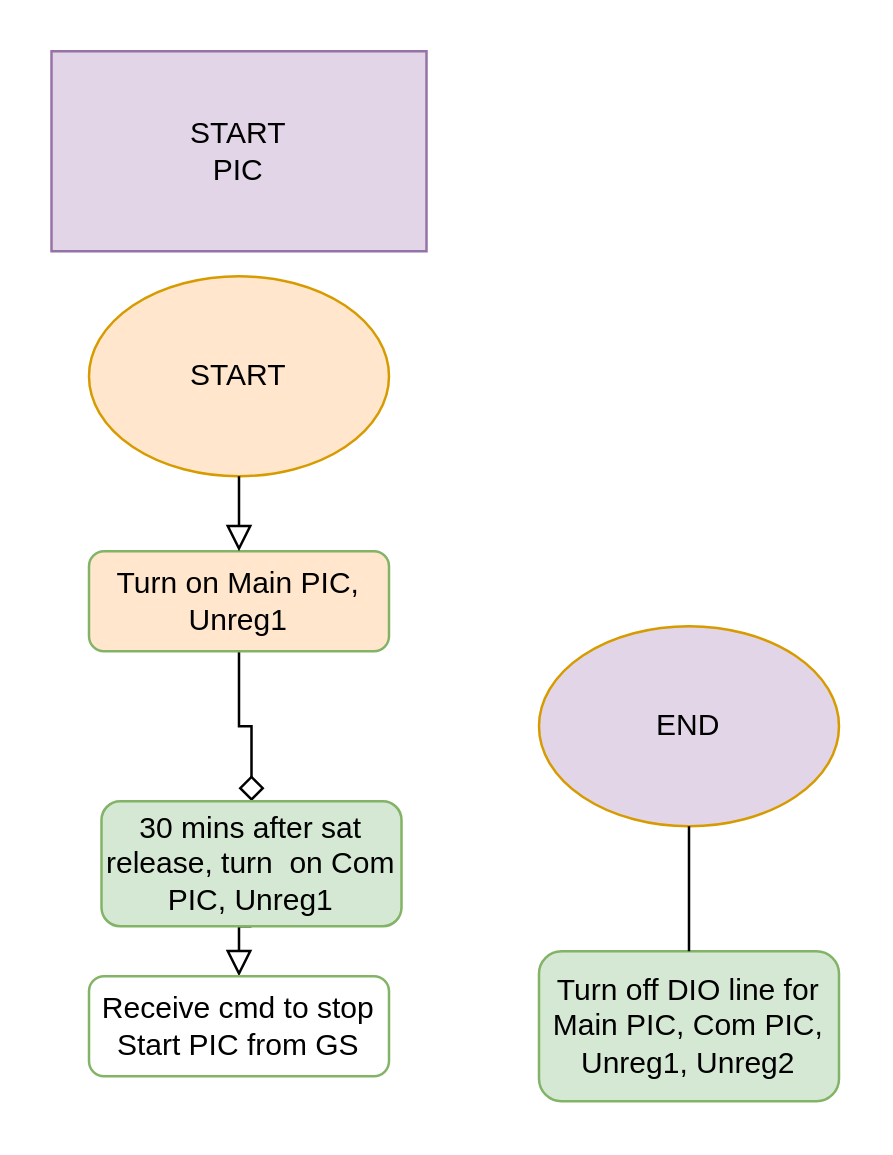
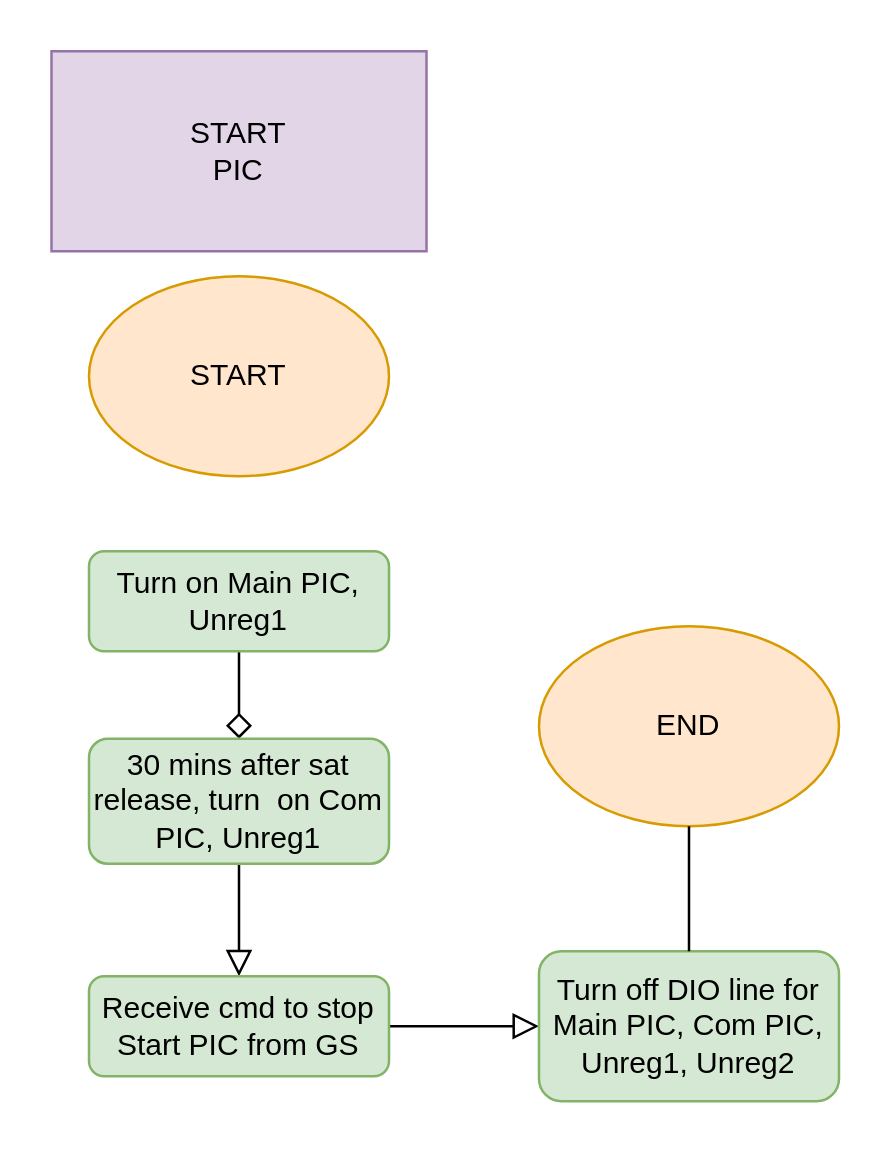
edge "START" -> "Turn on Main PIC, Unreg1": removed
node "Turn on Main PIC, Unreg1": fillcolor #ffe6cc -> #d5e8d4
node "END": fillcolor #e1d5e7 -> #ffe6cc
node "30 mins after sat release, turn on Com PIC, Unreg1": moved (251, 864) -> (239, 801)
node "Receive cmd to stop Start PIC from GS": fillcolor #ffffff -> #d5e8d4
edge "Receive cmd to stop Start PIC from GS" -> "Turn off DIO line for Main PIC, Com PIC, Unreg1, Unreg2": added
